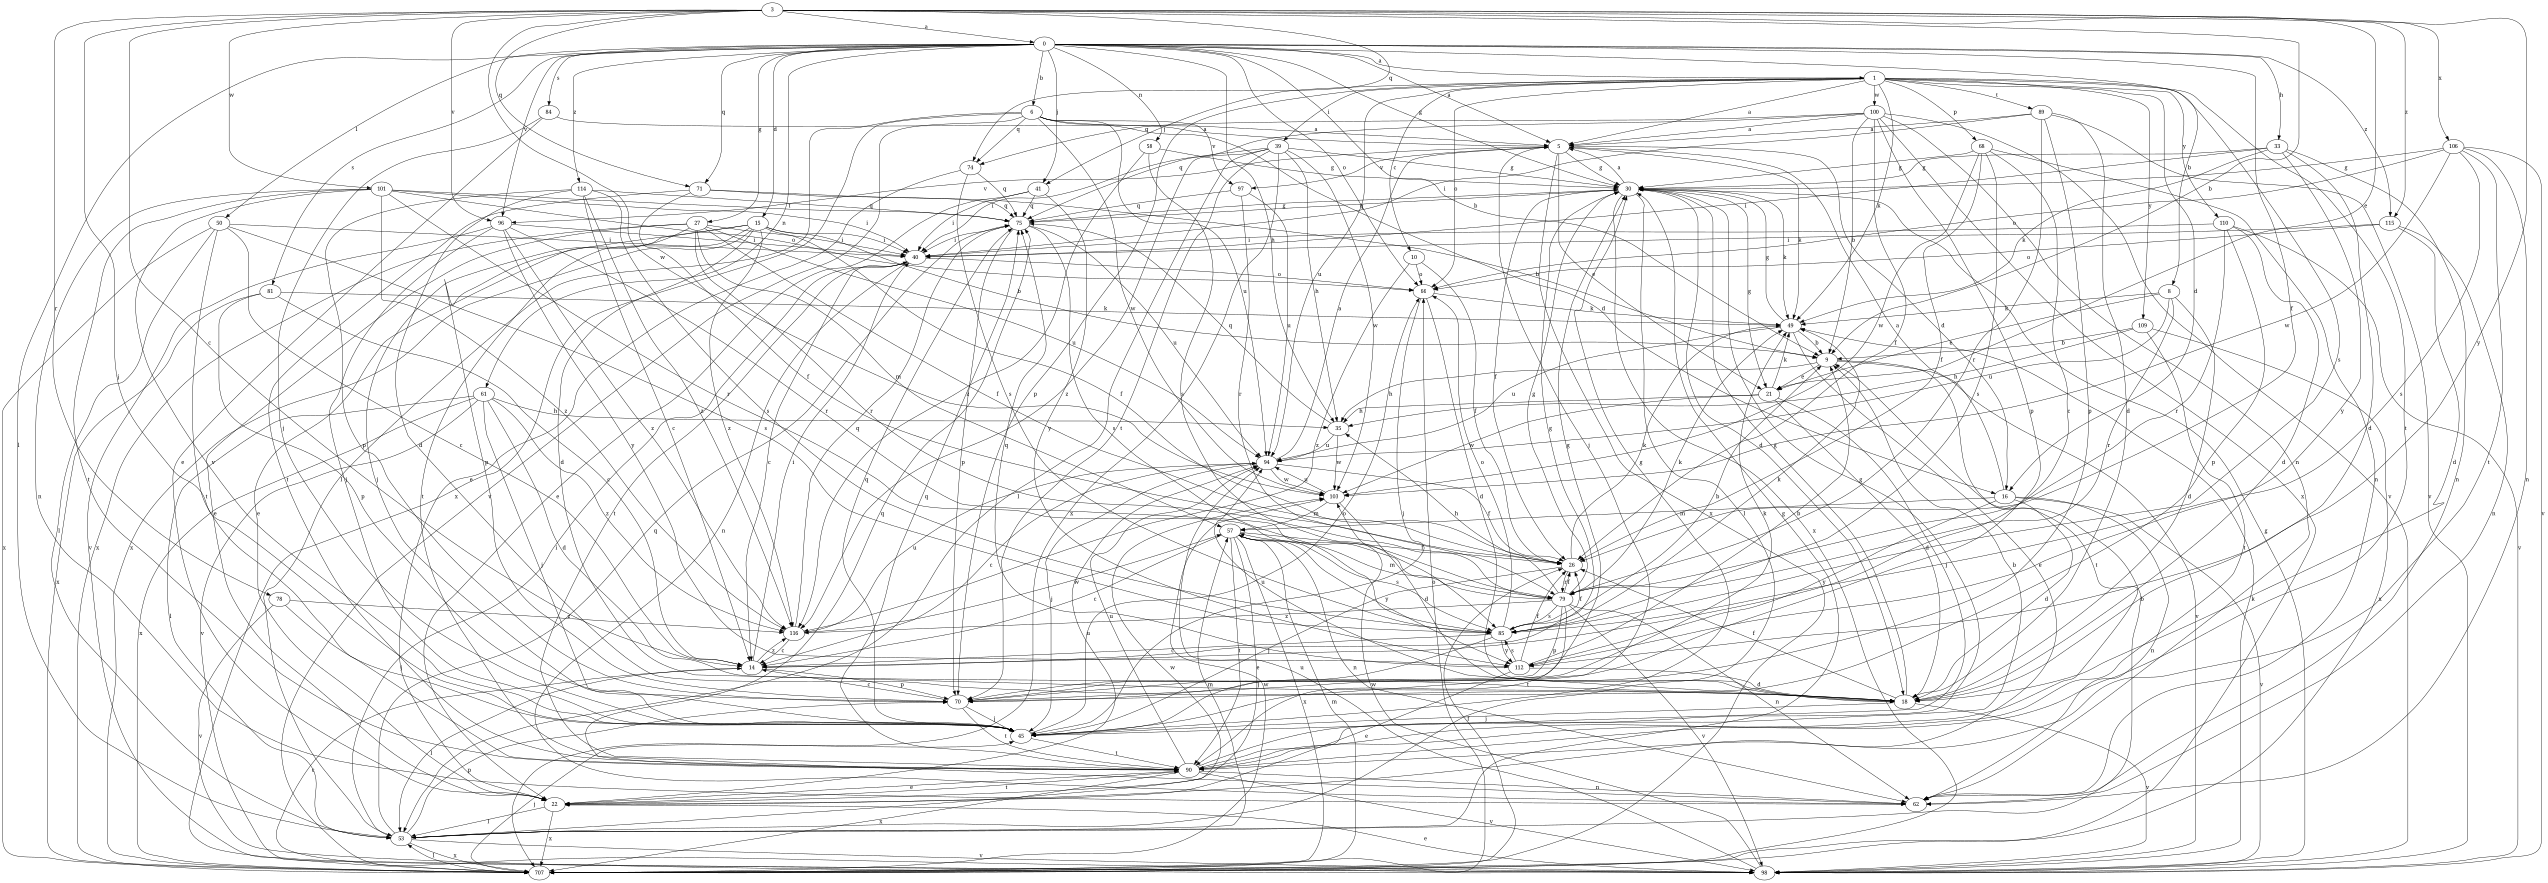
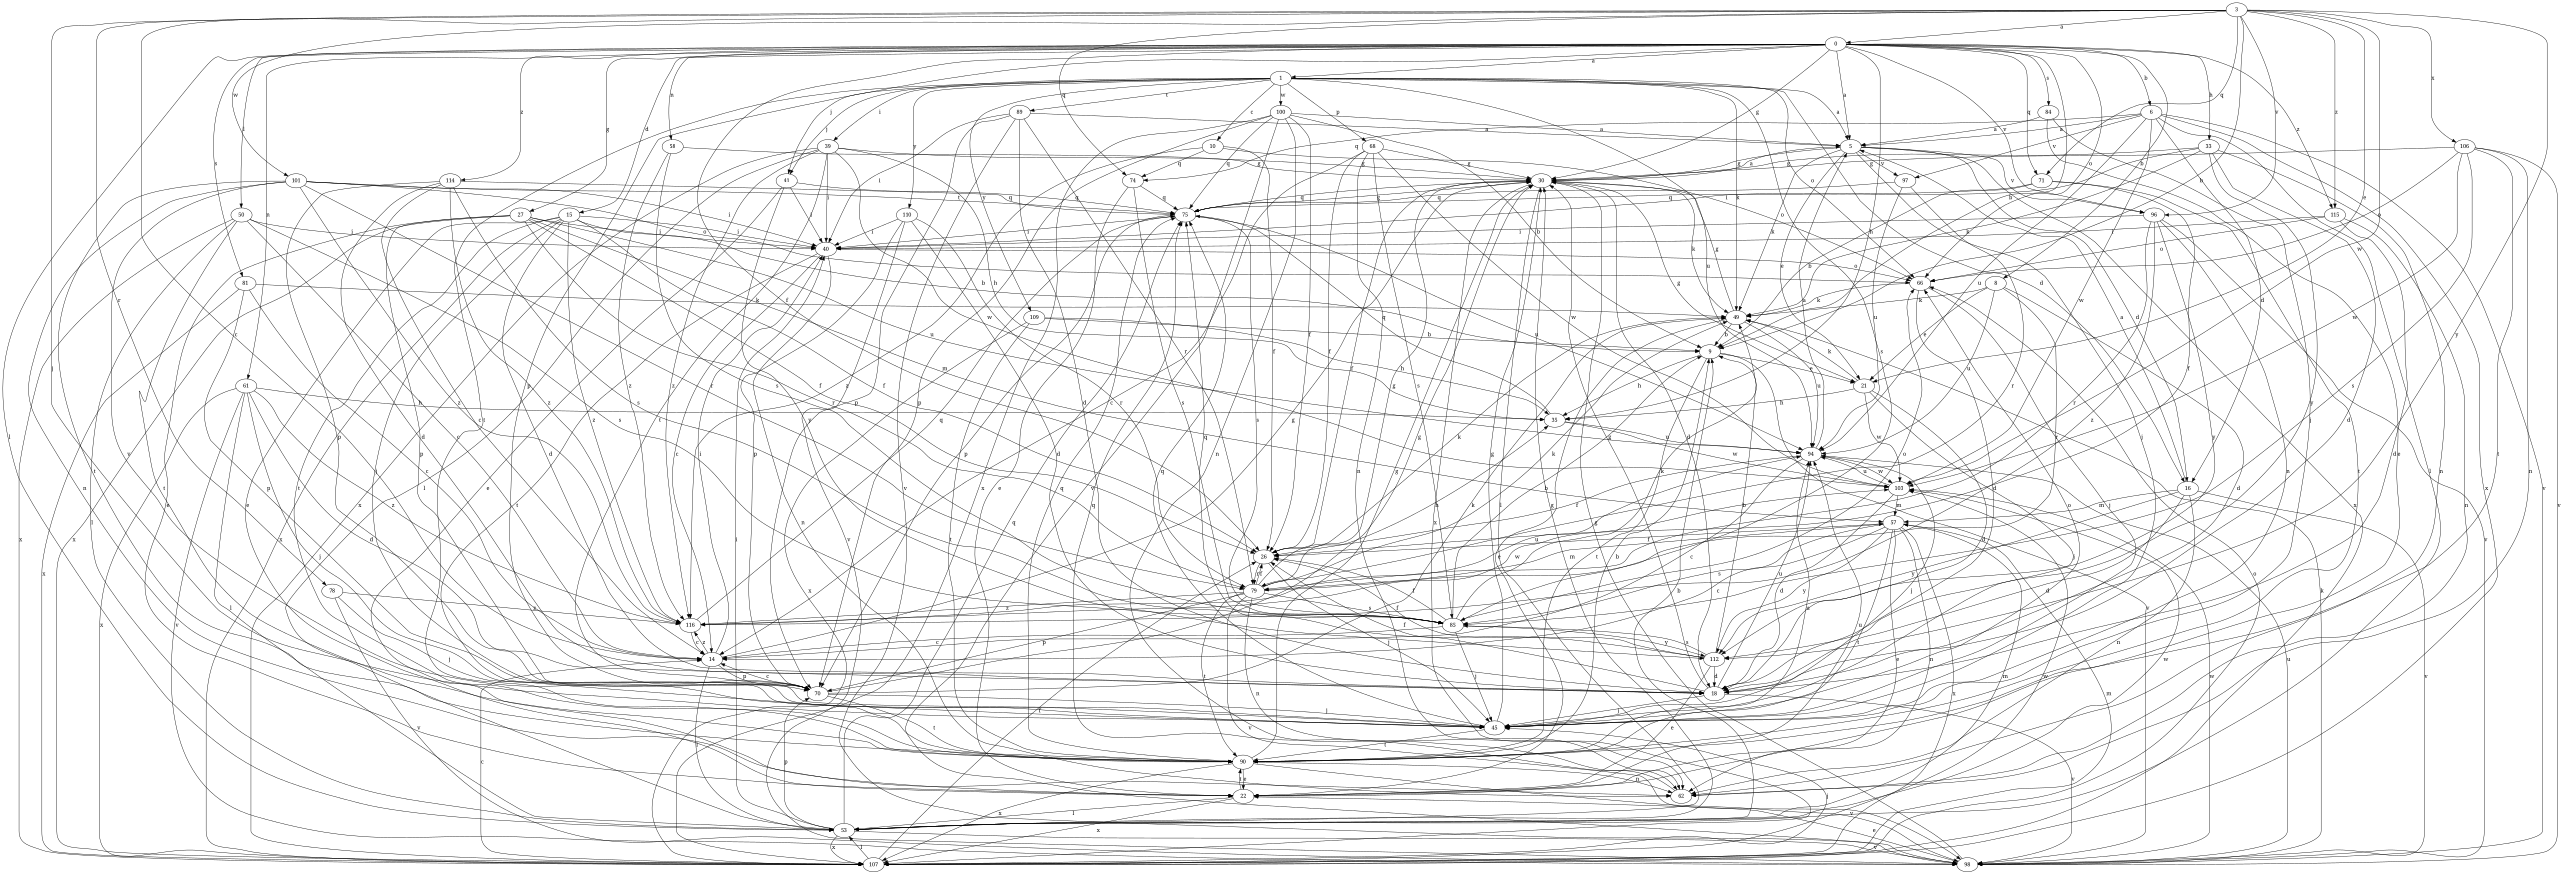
edge "100" -> "74": now "10" -> "74"
edge "96" -> "45": label "j" -> "n"
edge "116" -> "57": now "116" -> "103"
node "707": label "707" -> "107"
